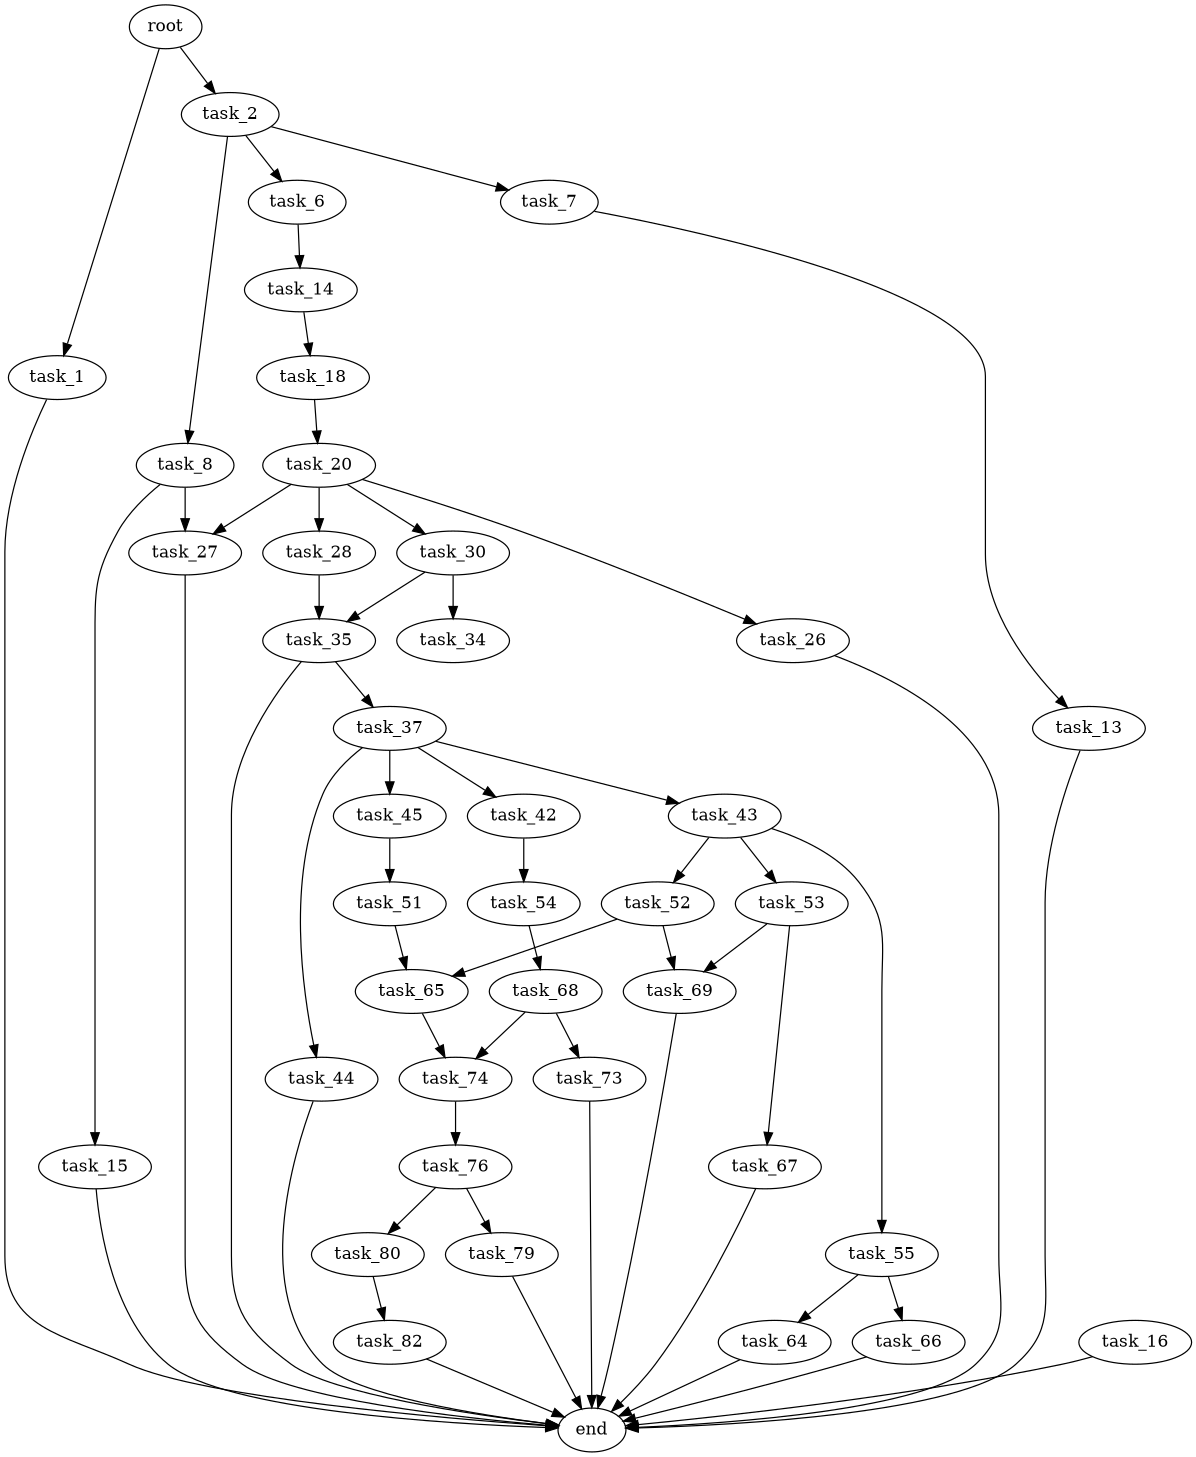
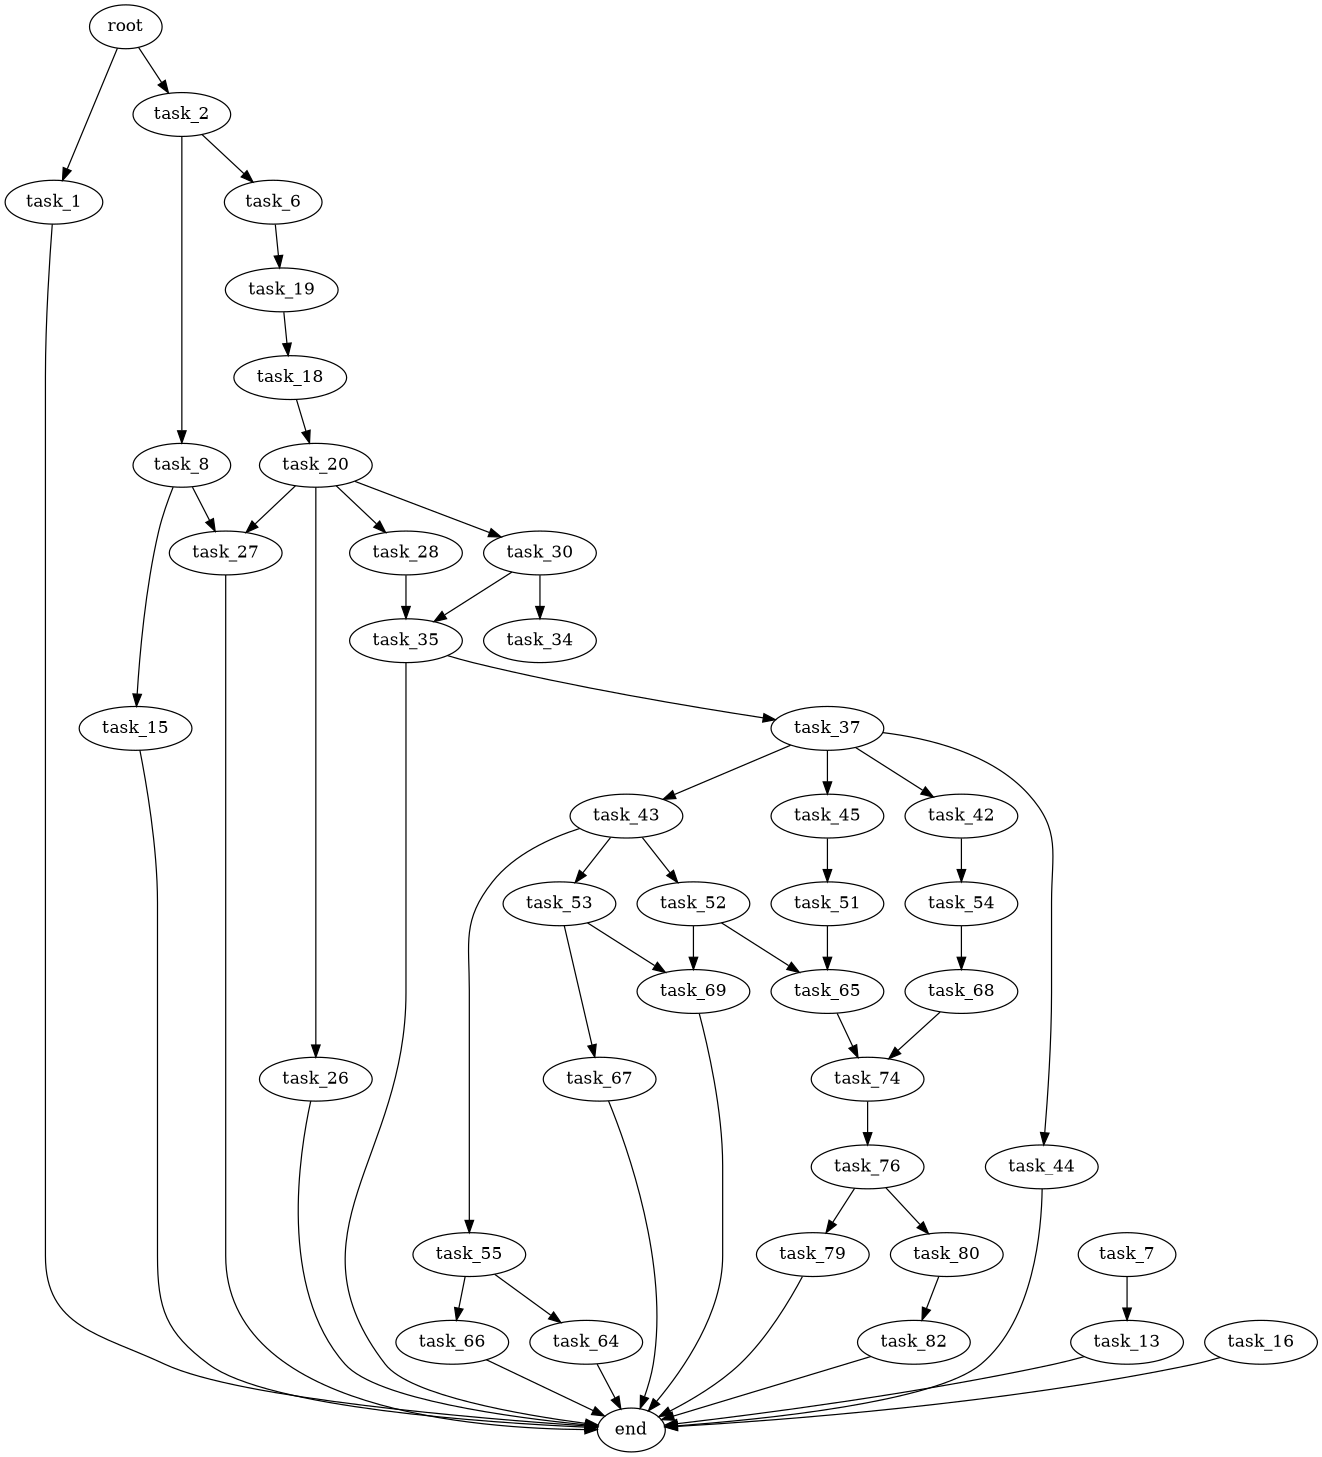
edge "task_2" -> "task_7": removed
node "task_14": label "task_14" -> "task_19"
node "task_73": removed
